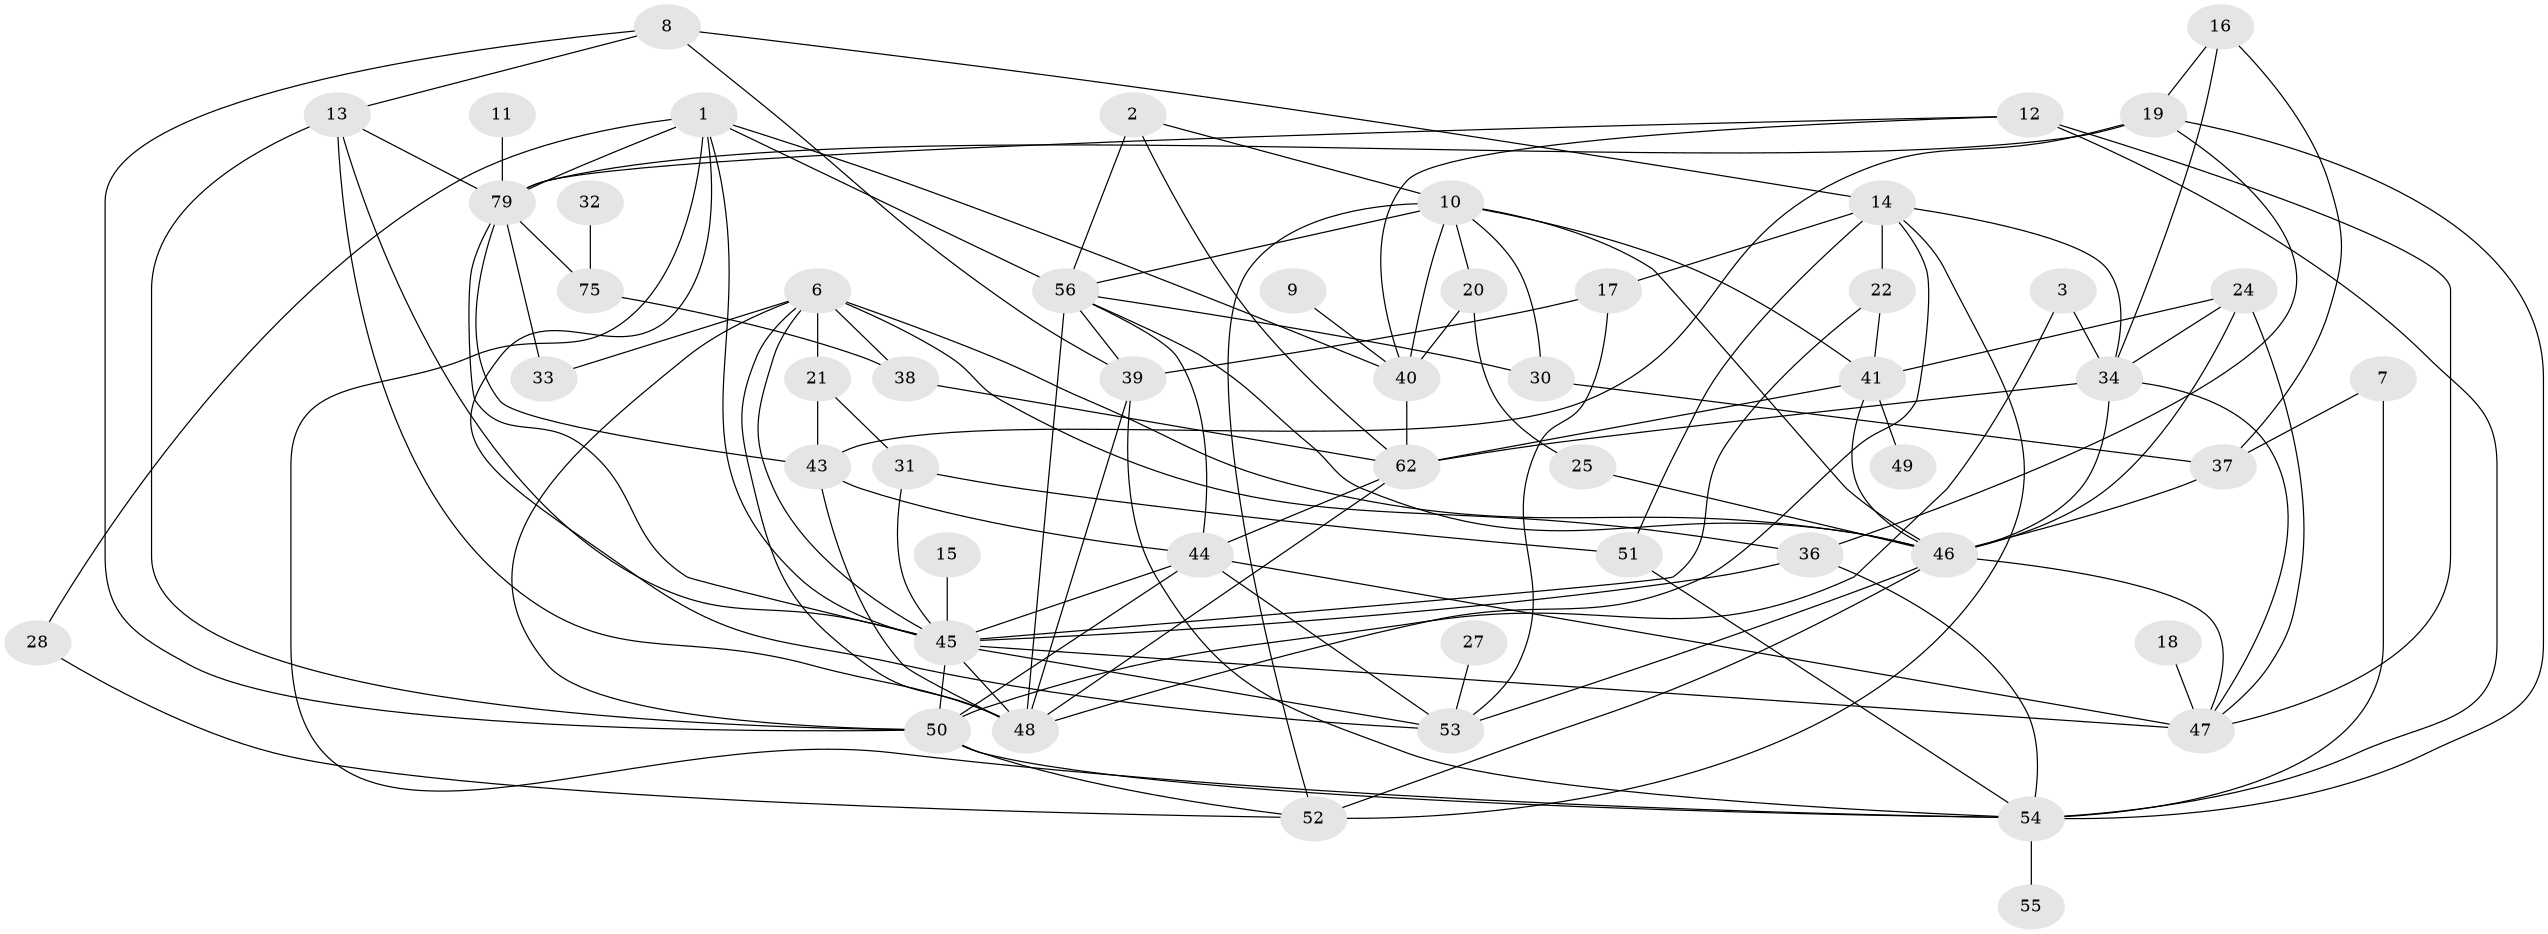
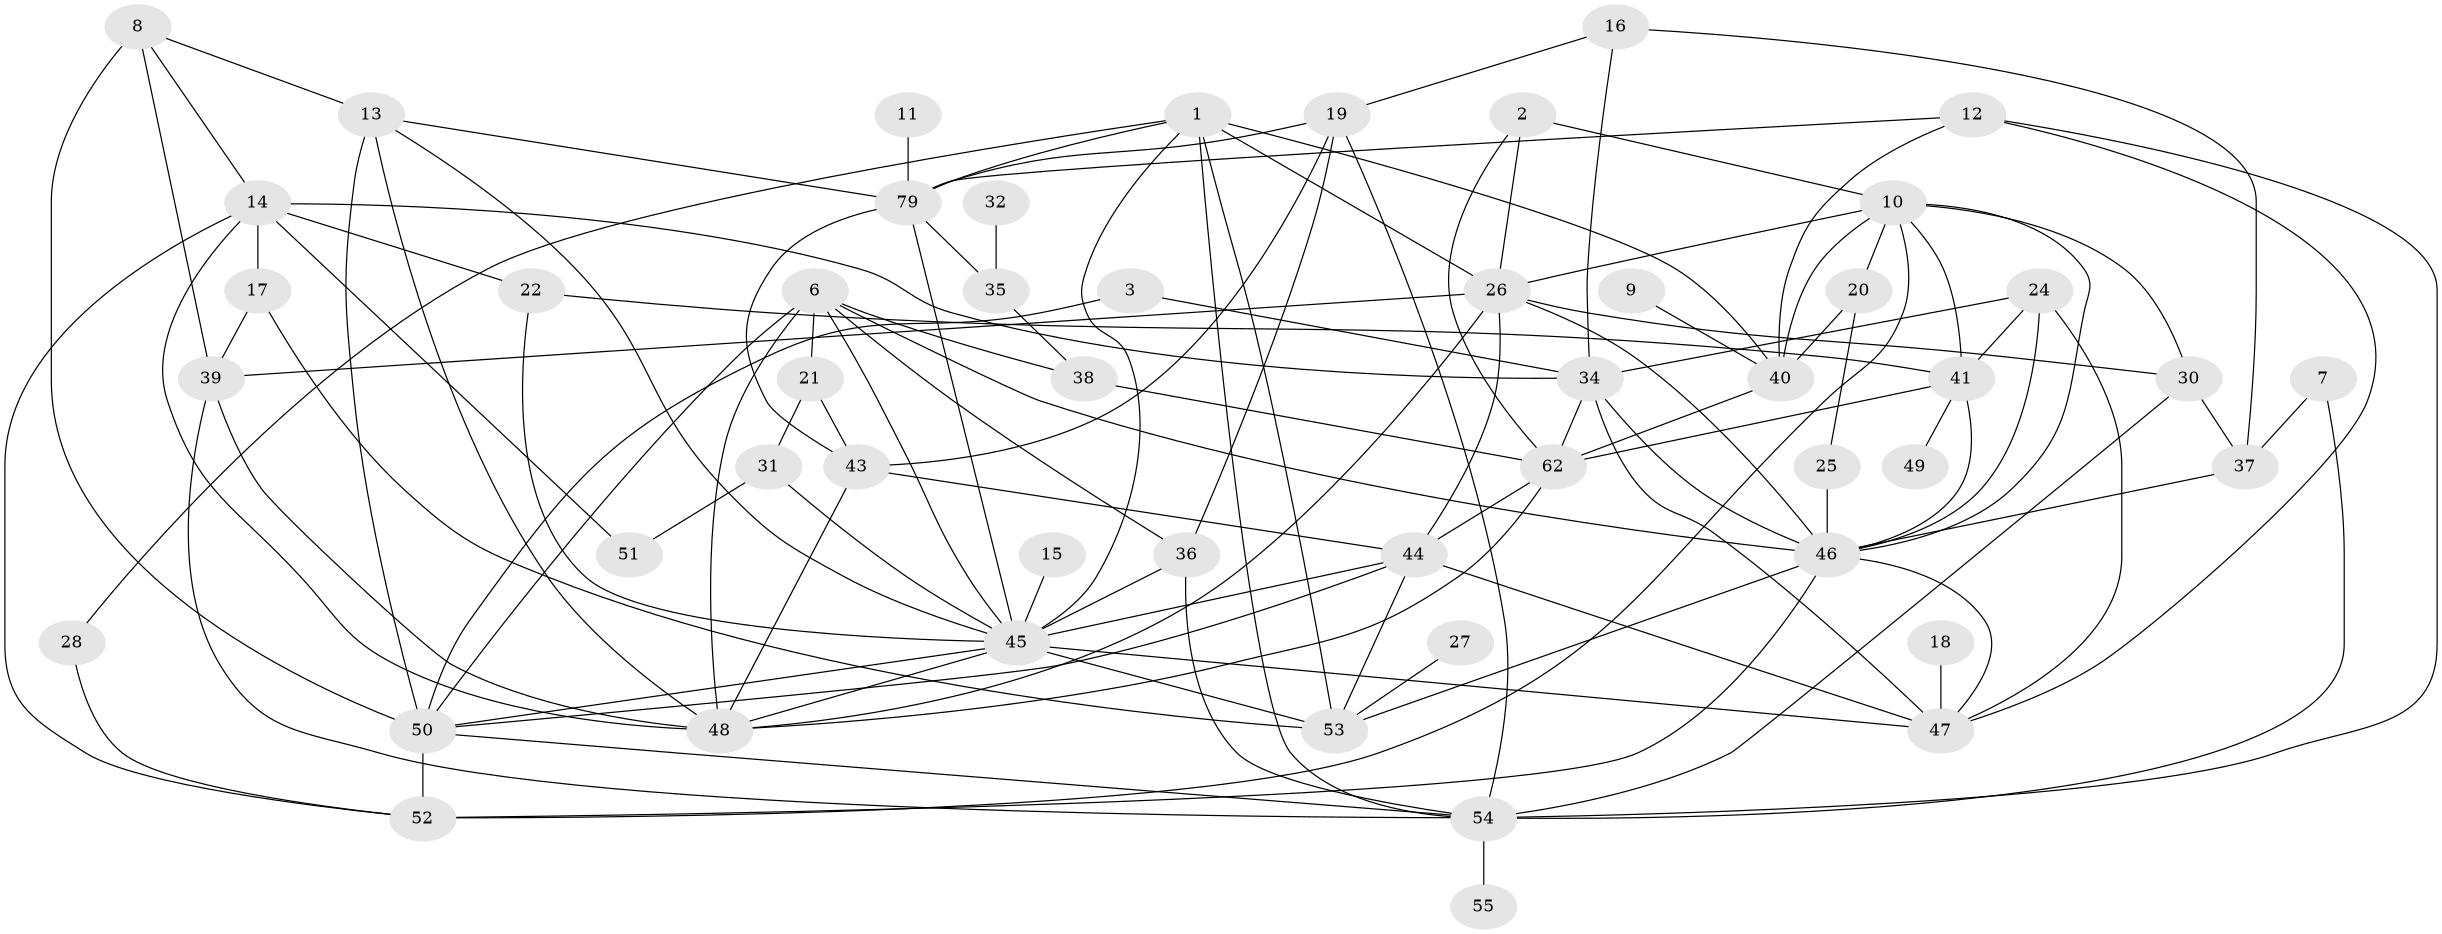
node "75": label "75" -> "35"
node "56": label "56" -> "26"
node "33": removed
edge "51" -- "54": now "30" -- "54"
